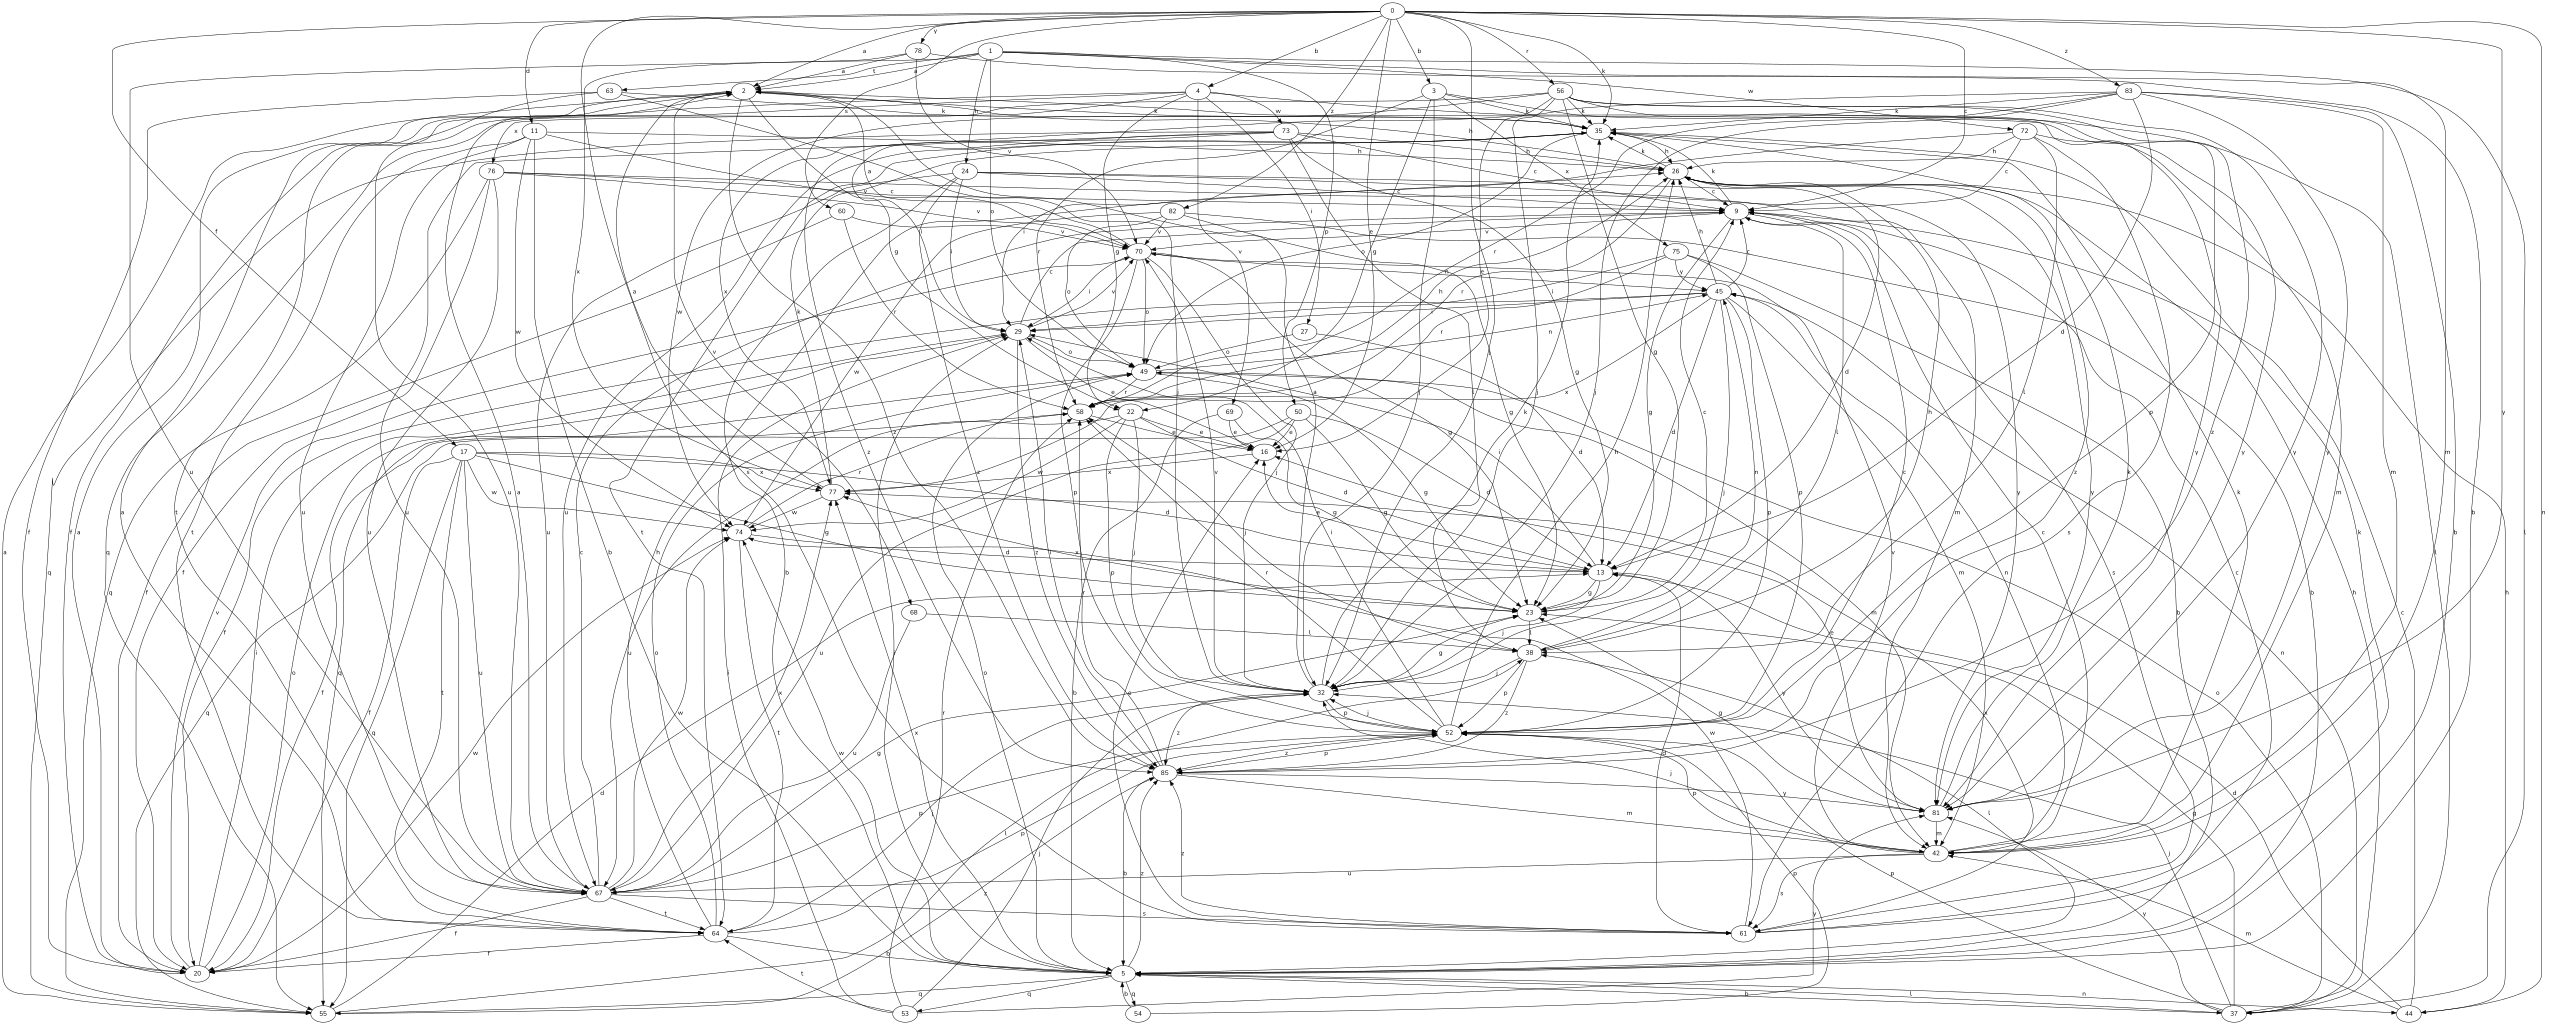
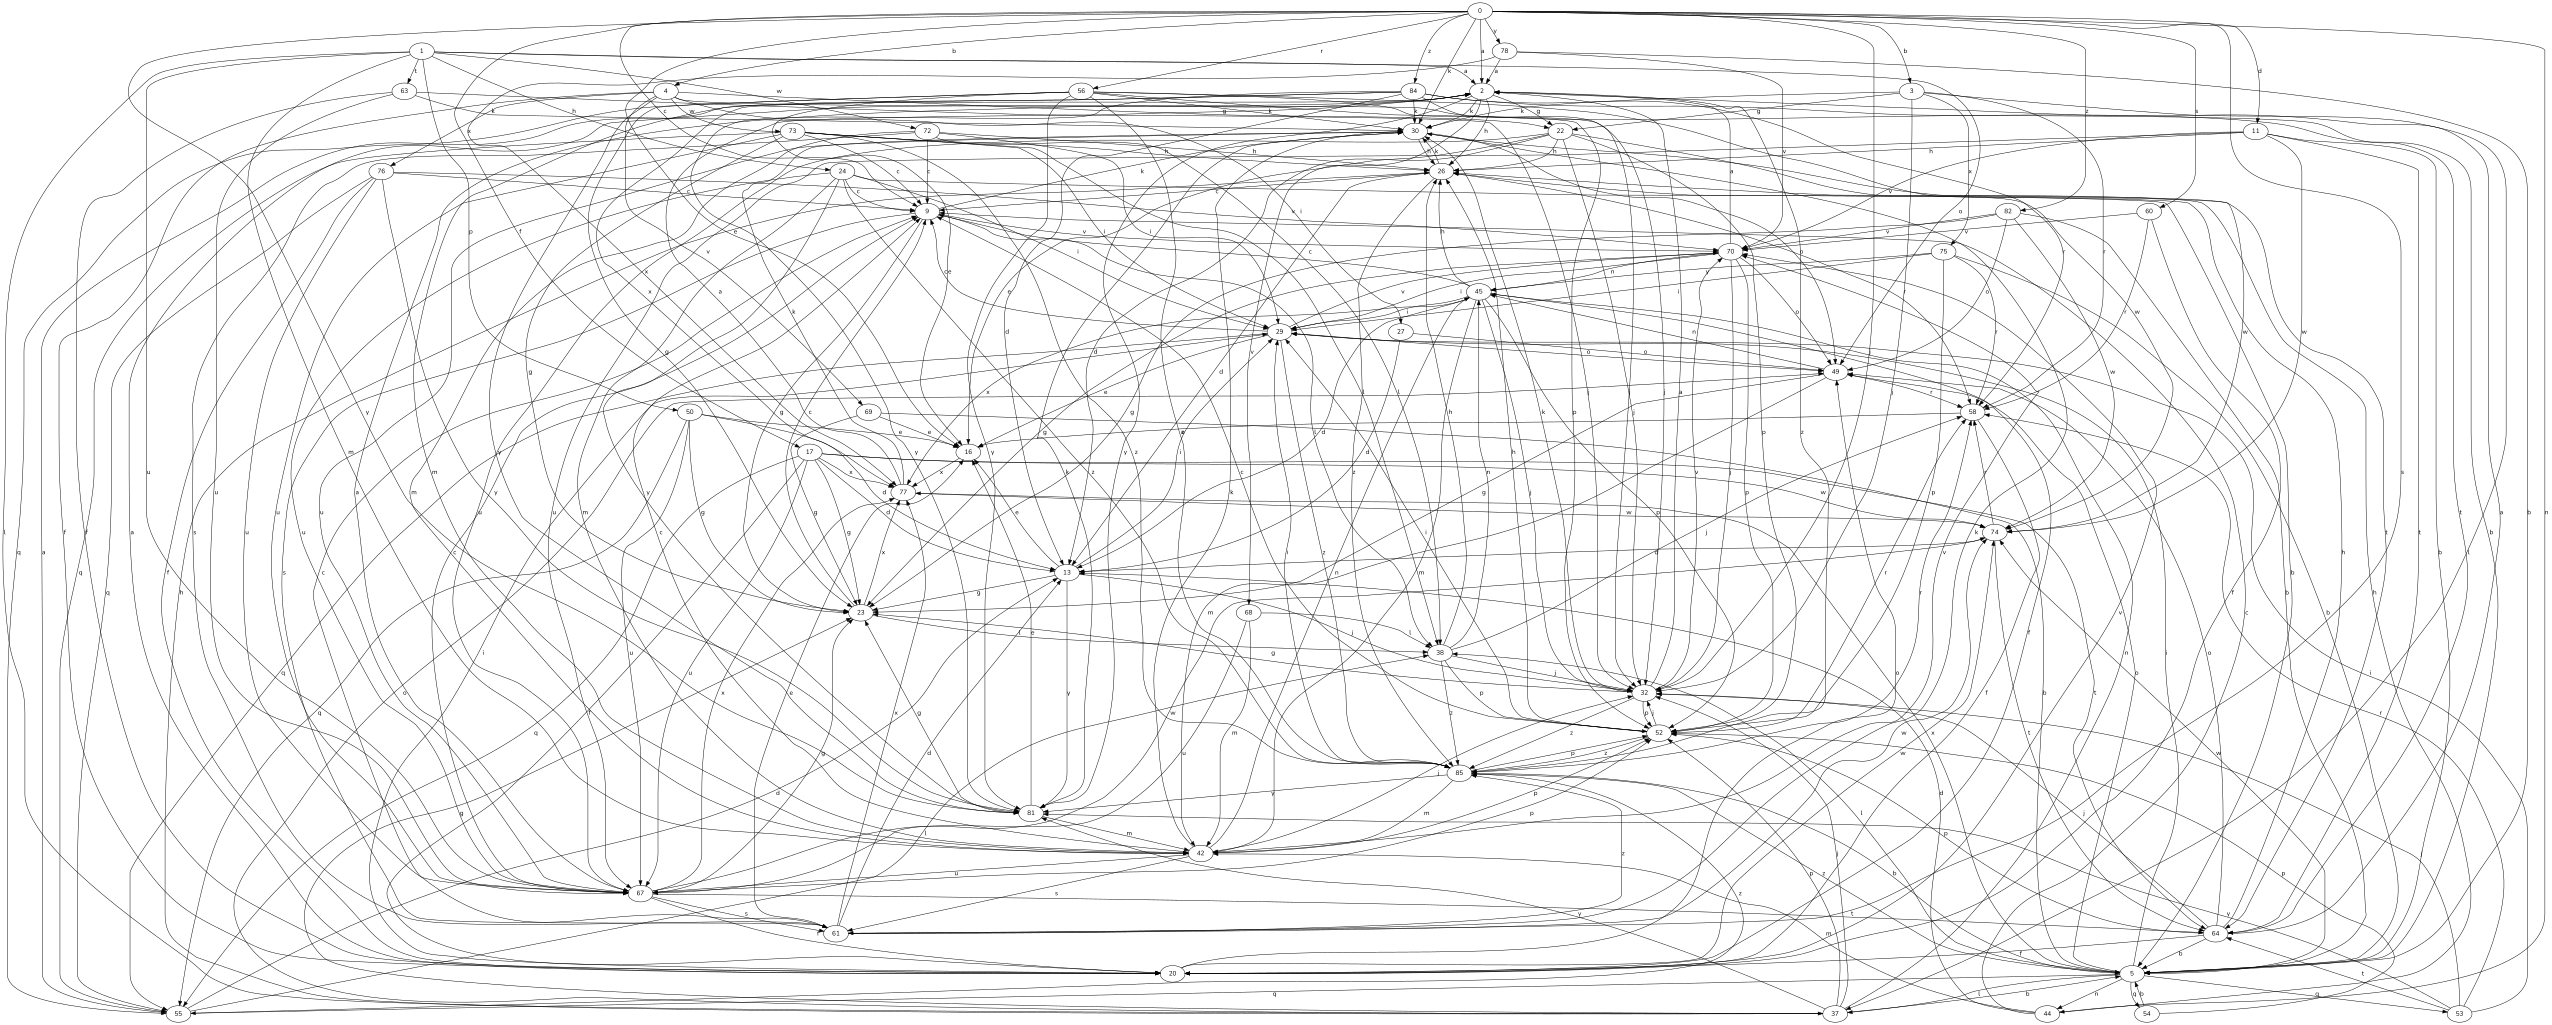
node "83": label "83" -> "84"
node "35": label "35" -> "30"
edge "58" -> "26": now "22" -> "26"
edge "68" -> "42": added, label "m"
